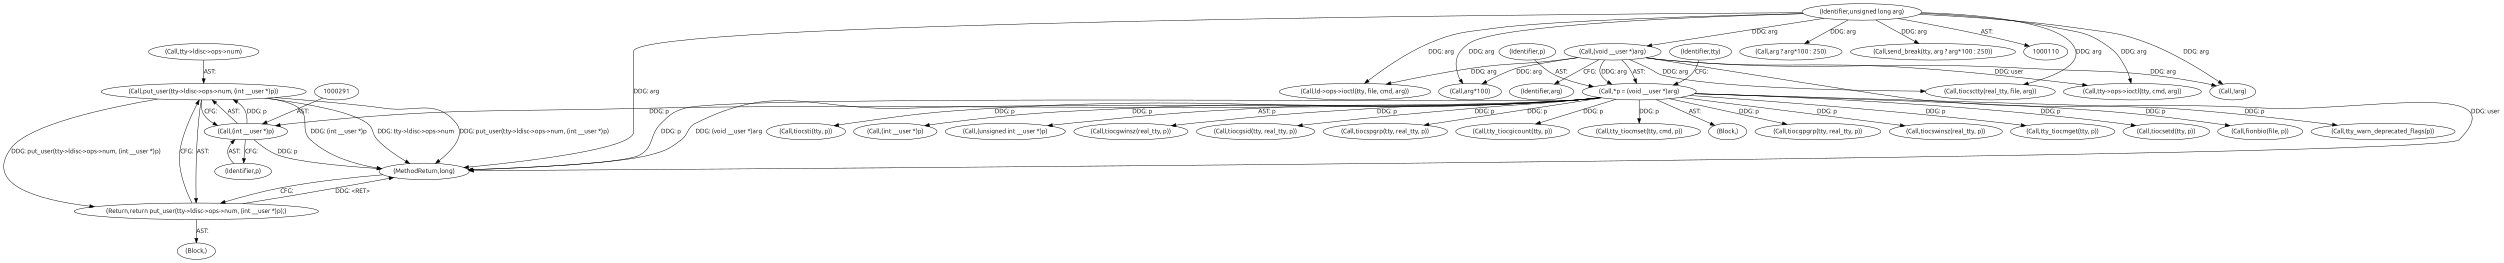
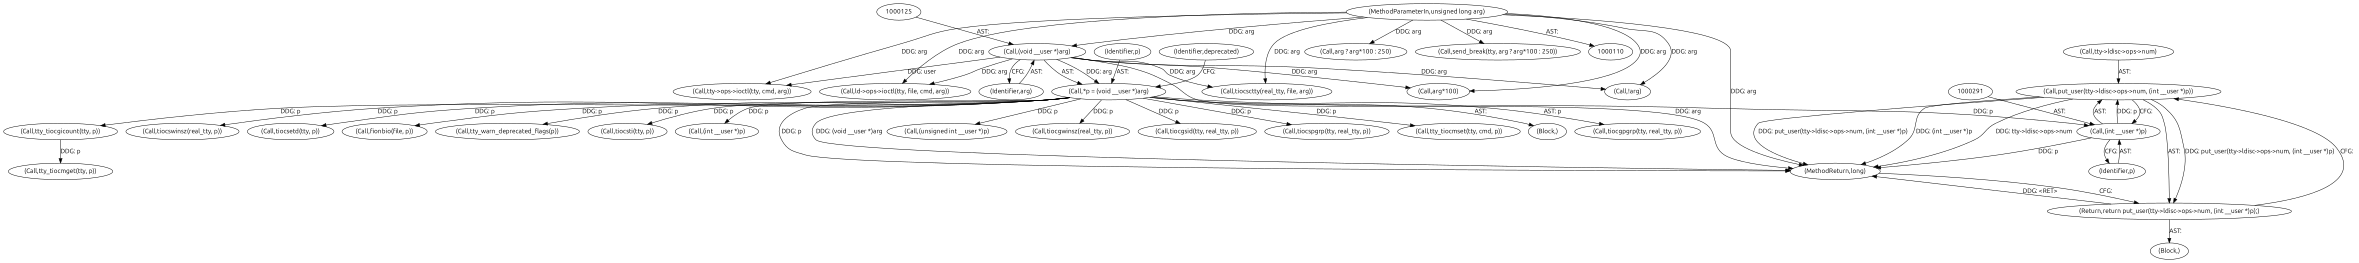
node "1000125": added
node "(Identifier,unsigned long arg)": label "(Identifier,unsigned long arg)" -> "(MethodParameterIn,unsigned long arg)"
node "(Identifier,tty)": label "(Identifier,tty)" -> "(Identifier,deprecated)"
edge "(Identifier,arg)" -> "(Call,(void __user *)arg)": added, label "AST:"
edge "(Call,*p = (void __user *)arg)" -> "(Call,tty_tiocmget(tty, p))": now "(Call,tty_tiocgicount(tty, p))" -> "(Call,tty_tiocmget(tty, p))"
edge "(Call,*p = (void __user *)arg)" -> "(Call,(unsigned int __user *)p)": label "AST: p" -> "DDG: p"
edge "(Call,*p = (void __user *)arg)" -> "(Call,tiocgpgrp(tty, real_tty, p))": label "DDG: p" -> "AST: p"
edge "(Call,(void __user *)arg)" -> "(MethodReturn,long)": label "DDG: user" -> "DDG: arg"
